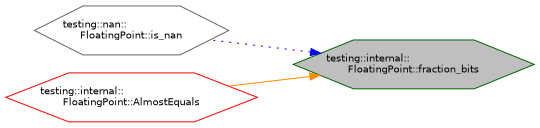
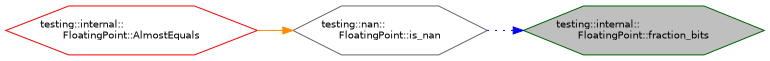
edge "testing::internal:: FloatingPoint::AlmostEquals" -> "testing::internal:: FloatingPoint::fraction_bits": now "testing::internal:: FloatingPoint::AlmostEquals" -> "testing::nan:: FloatingPoint::is_nan"
